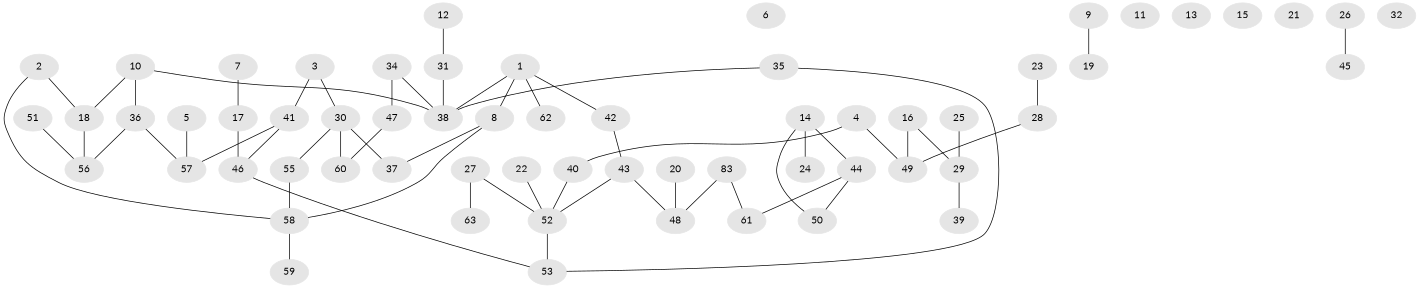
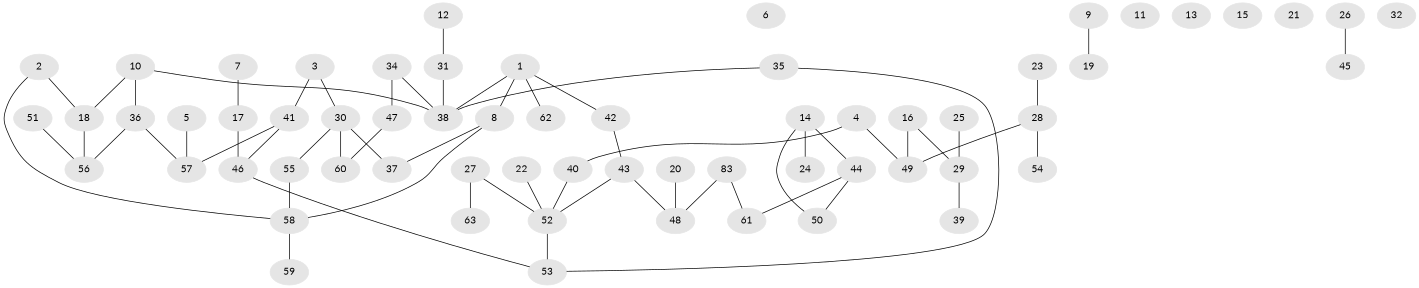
node "54": added
